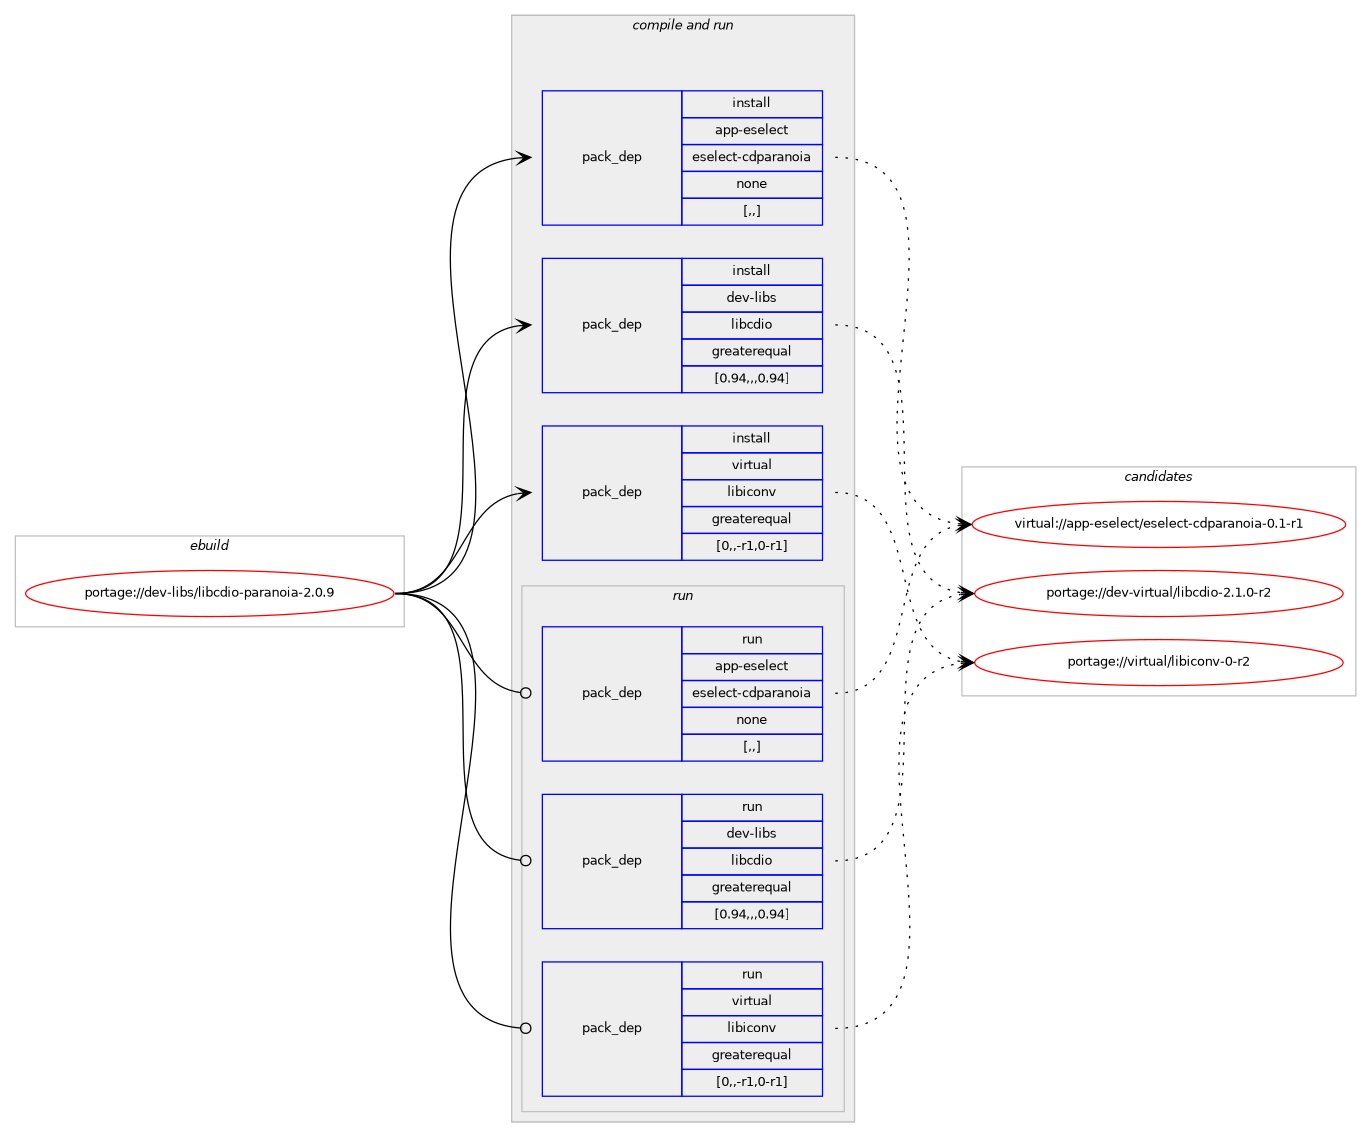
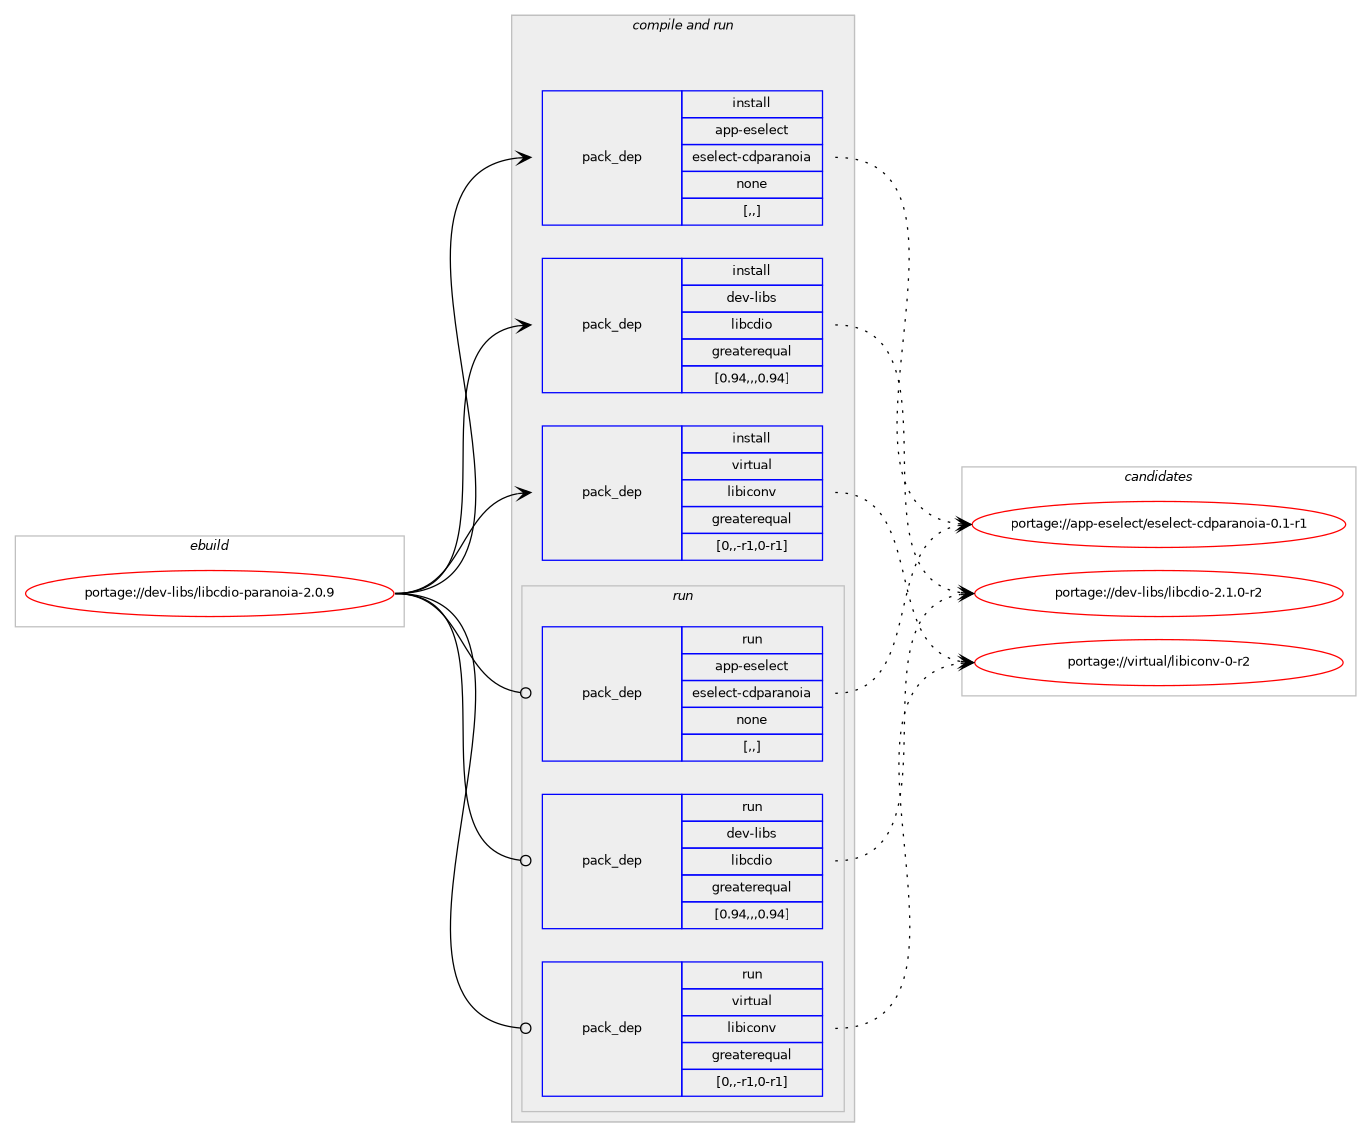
node "virtual://app-eselect/eselect-cdparanoia-0.1-r1": label "virtual://app-eselect/eselect-cdparanoia-0.1-r1" -> "portage://app-eselect/eselect-cdparanoia-0.1-r1"
node "portage://dev-virtual/libcdio-2.1.0-r2": label "portage://dev-virtual/libcdio-2.1.0-r2" -> "portage://dev-libs/libcdio-2.1.0-r2"
